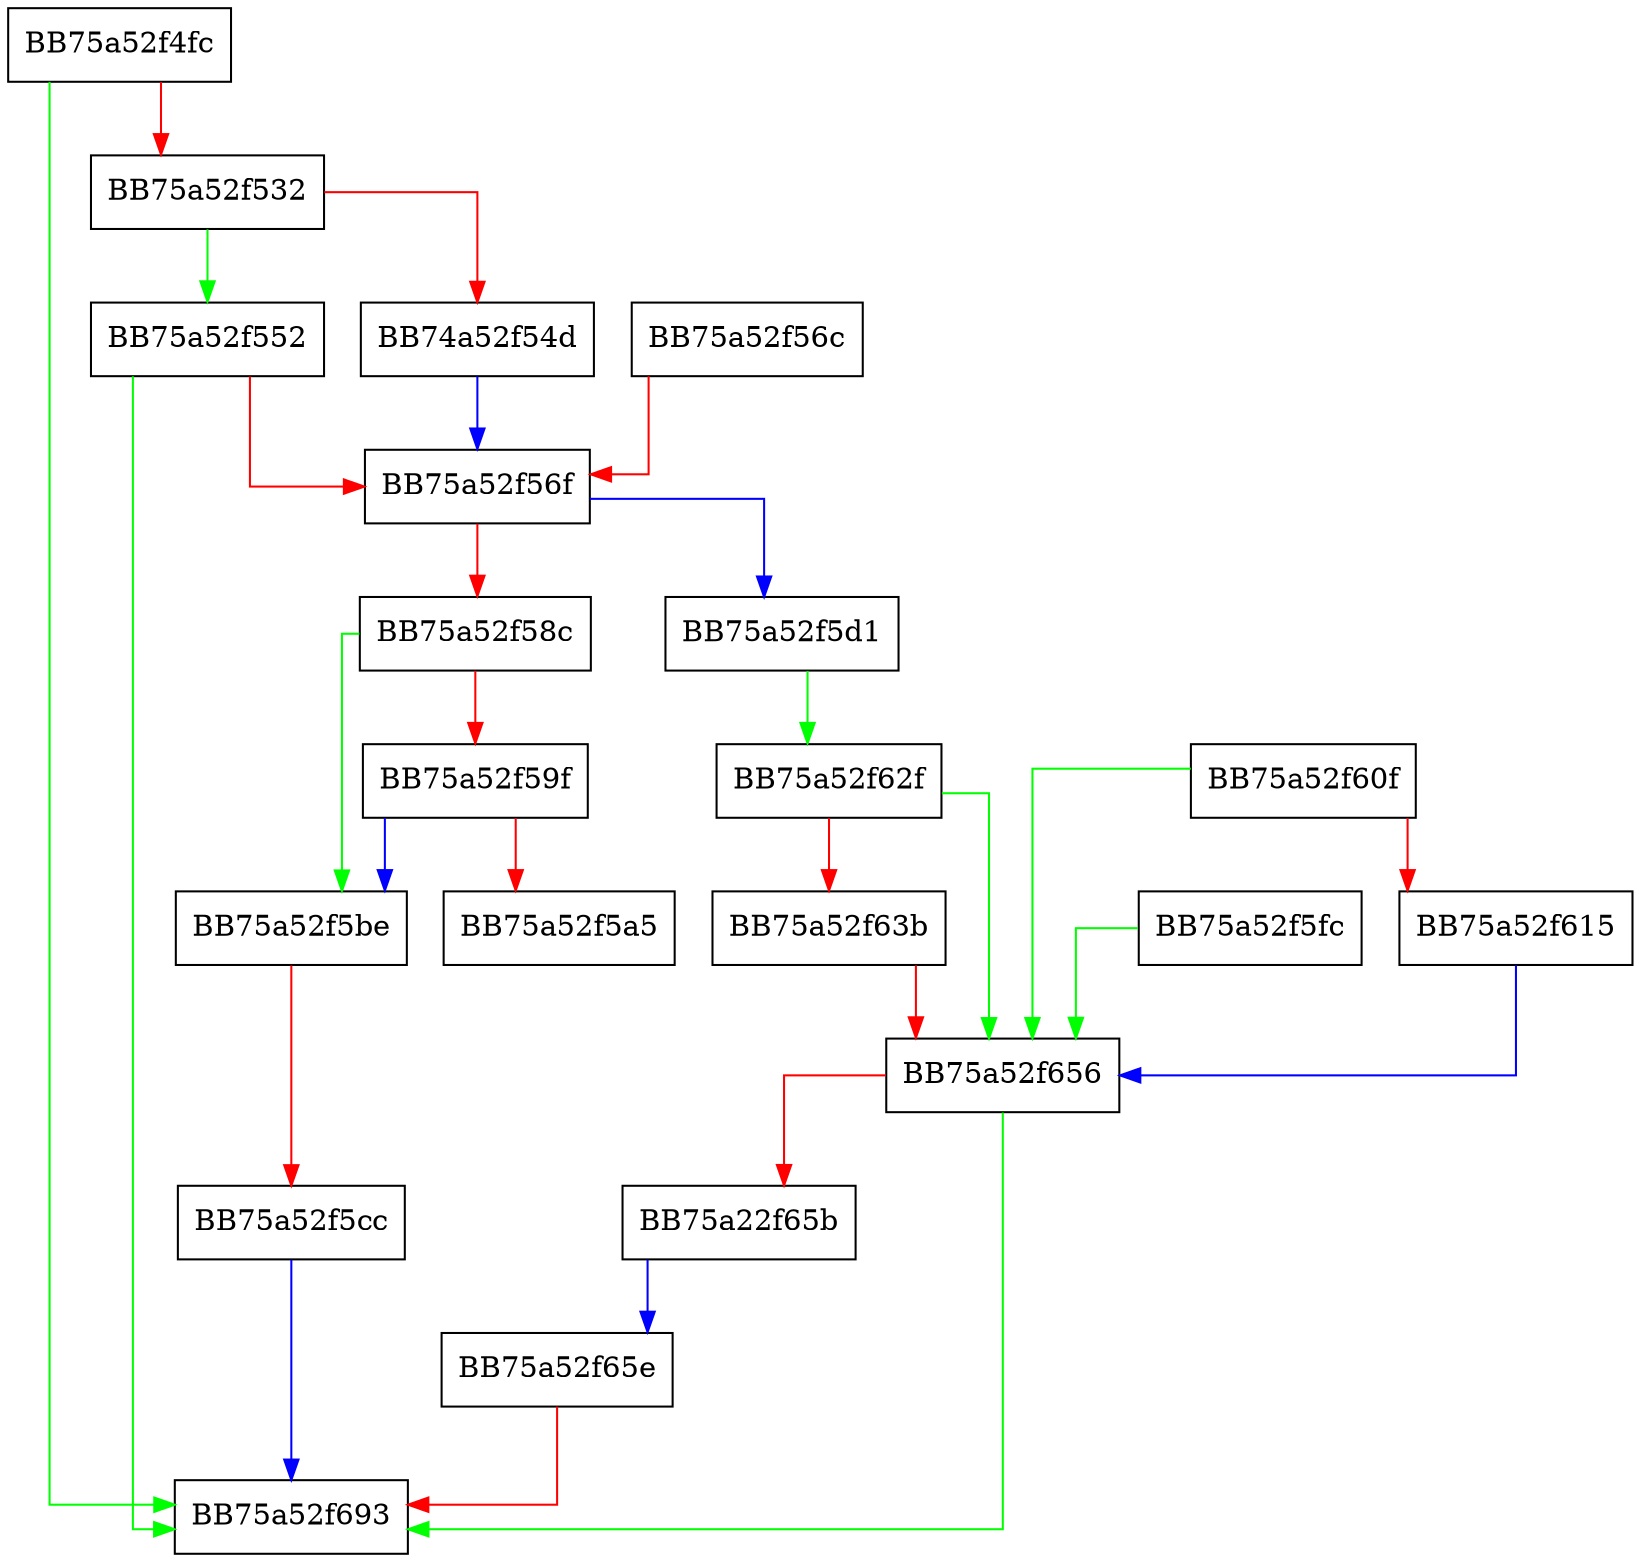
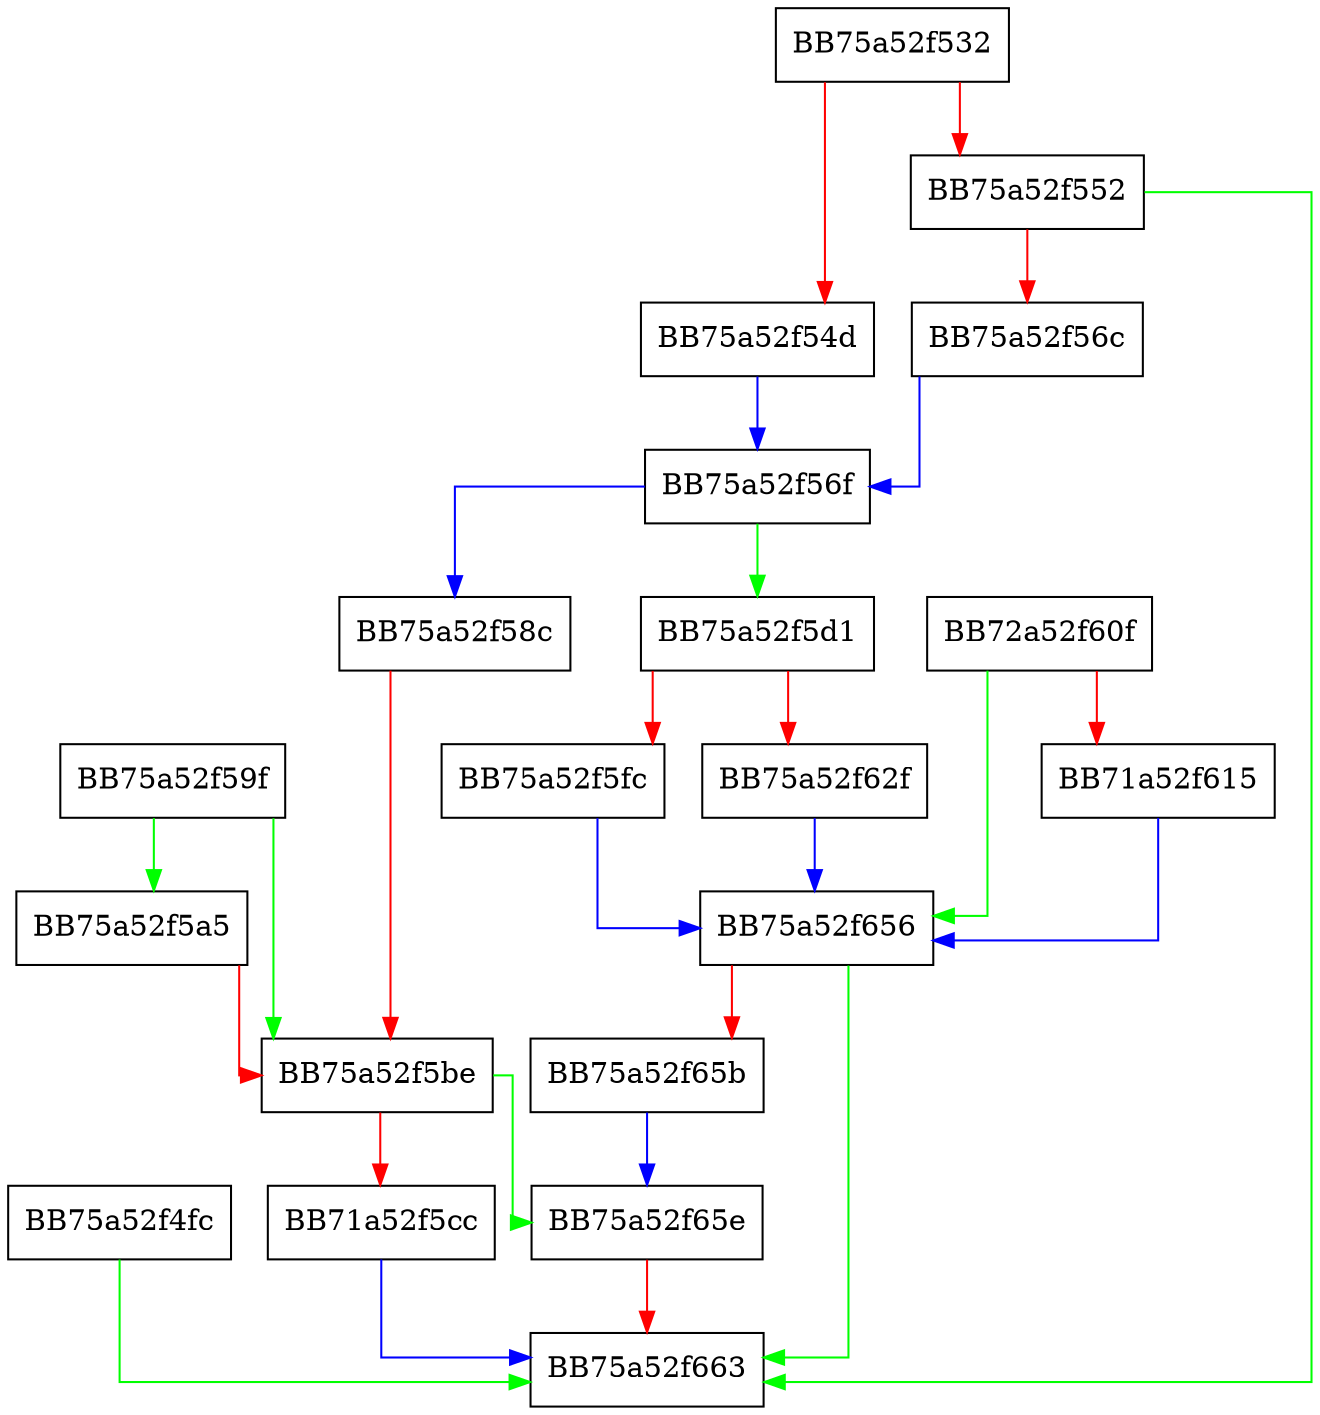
edge "BB75a52f4fc" -> "BB75a52f532": removed
edge "BB75a52f532" -> "BB75a52f552": color green -> red
node "BB74a52f54d": label "BB74a52f54d" -> "BB75a52f54d"
edge "BB75a52f56c" -> "BB75a52f56f": color red -> blue
edge "BB75a52f552" -> "BB75a52f56f": now "BB75a52f552" -> "BB75a52f56c"
edge "BB75a52f56f" -> "BB75a52f5d1": color blue -> green
edge "BB75a52f56f" -> "BB75a52f58c": color red -> blue
edge "BB75a52f58c" -> "BB75a52f59f": removed
edge "BB75a52f5d1" -> "BB75a52f5fc": added
edge "BB75a52f5d1" -> "BB75a52f62f": color green -> red
edge "BB75a52f58c" -> "BB75a52f5be": color green -> red
node "BB75a52f60f": label "BB75a52f60f" -> "BB72a52f60f"
edge "BB75a52f59f" -> "BB75a52f5be": color blue -> green
edge "BB75a52f59f" -> "BB75a52f5a5": color red -> green
edge "BB75a52f62f" -> "BB75a52f656": color green -> blue
node "BB75a52f63b": removed
node "BB75a52f615": label "BB75a52f615" -> "BB71a52f615"
edge "BB75a52f5fc" -> "BB75a52f656": color green -> blue
edge "BB75a52f5a5" -> "BB75a52f5be": added
edge "BB75a52f5be" -> "BB75a52f65e": added
node "BB75a52f5cc": label "BB75a52f5cc" -> "BB71a52f5cc"
node "BB75a22f65b": label "BB75a22f65b" -> "BB75a52f65b"
node "BB75a52f693": label "BB75a52f693" -> "BB75a52f663"
